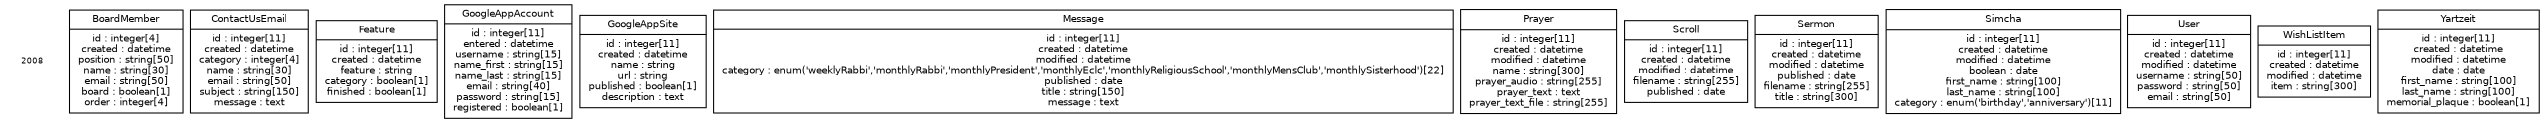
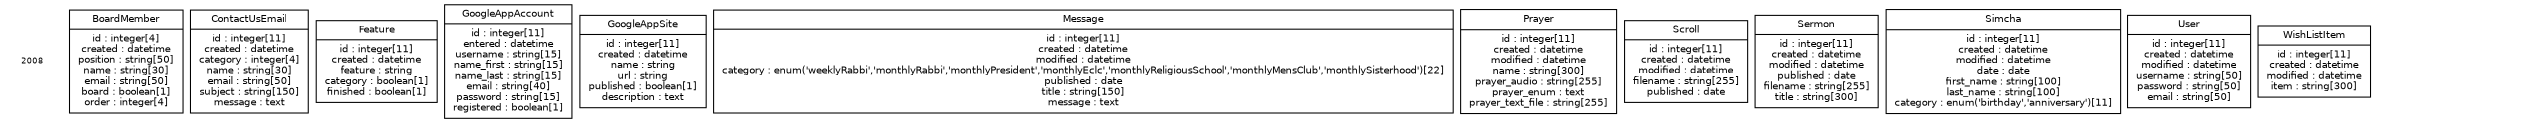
node "Yartzeit": removed
node "Simcha": text "boolean : date" -> "date : date"
node "Prayer": text "prayer_text : text" -> "prayer_enum : text"
